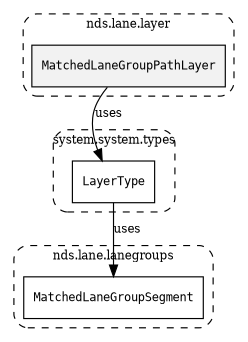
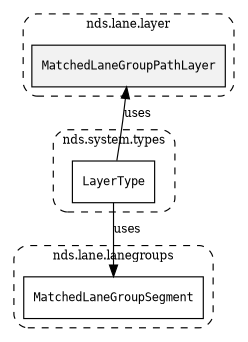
edge "MatchedLaneGroupPathLayer" -> "LayerType": reversed
cluster "system.system.types": label "system.system.types" -> "nds.system.types"
